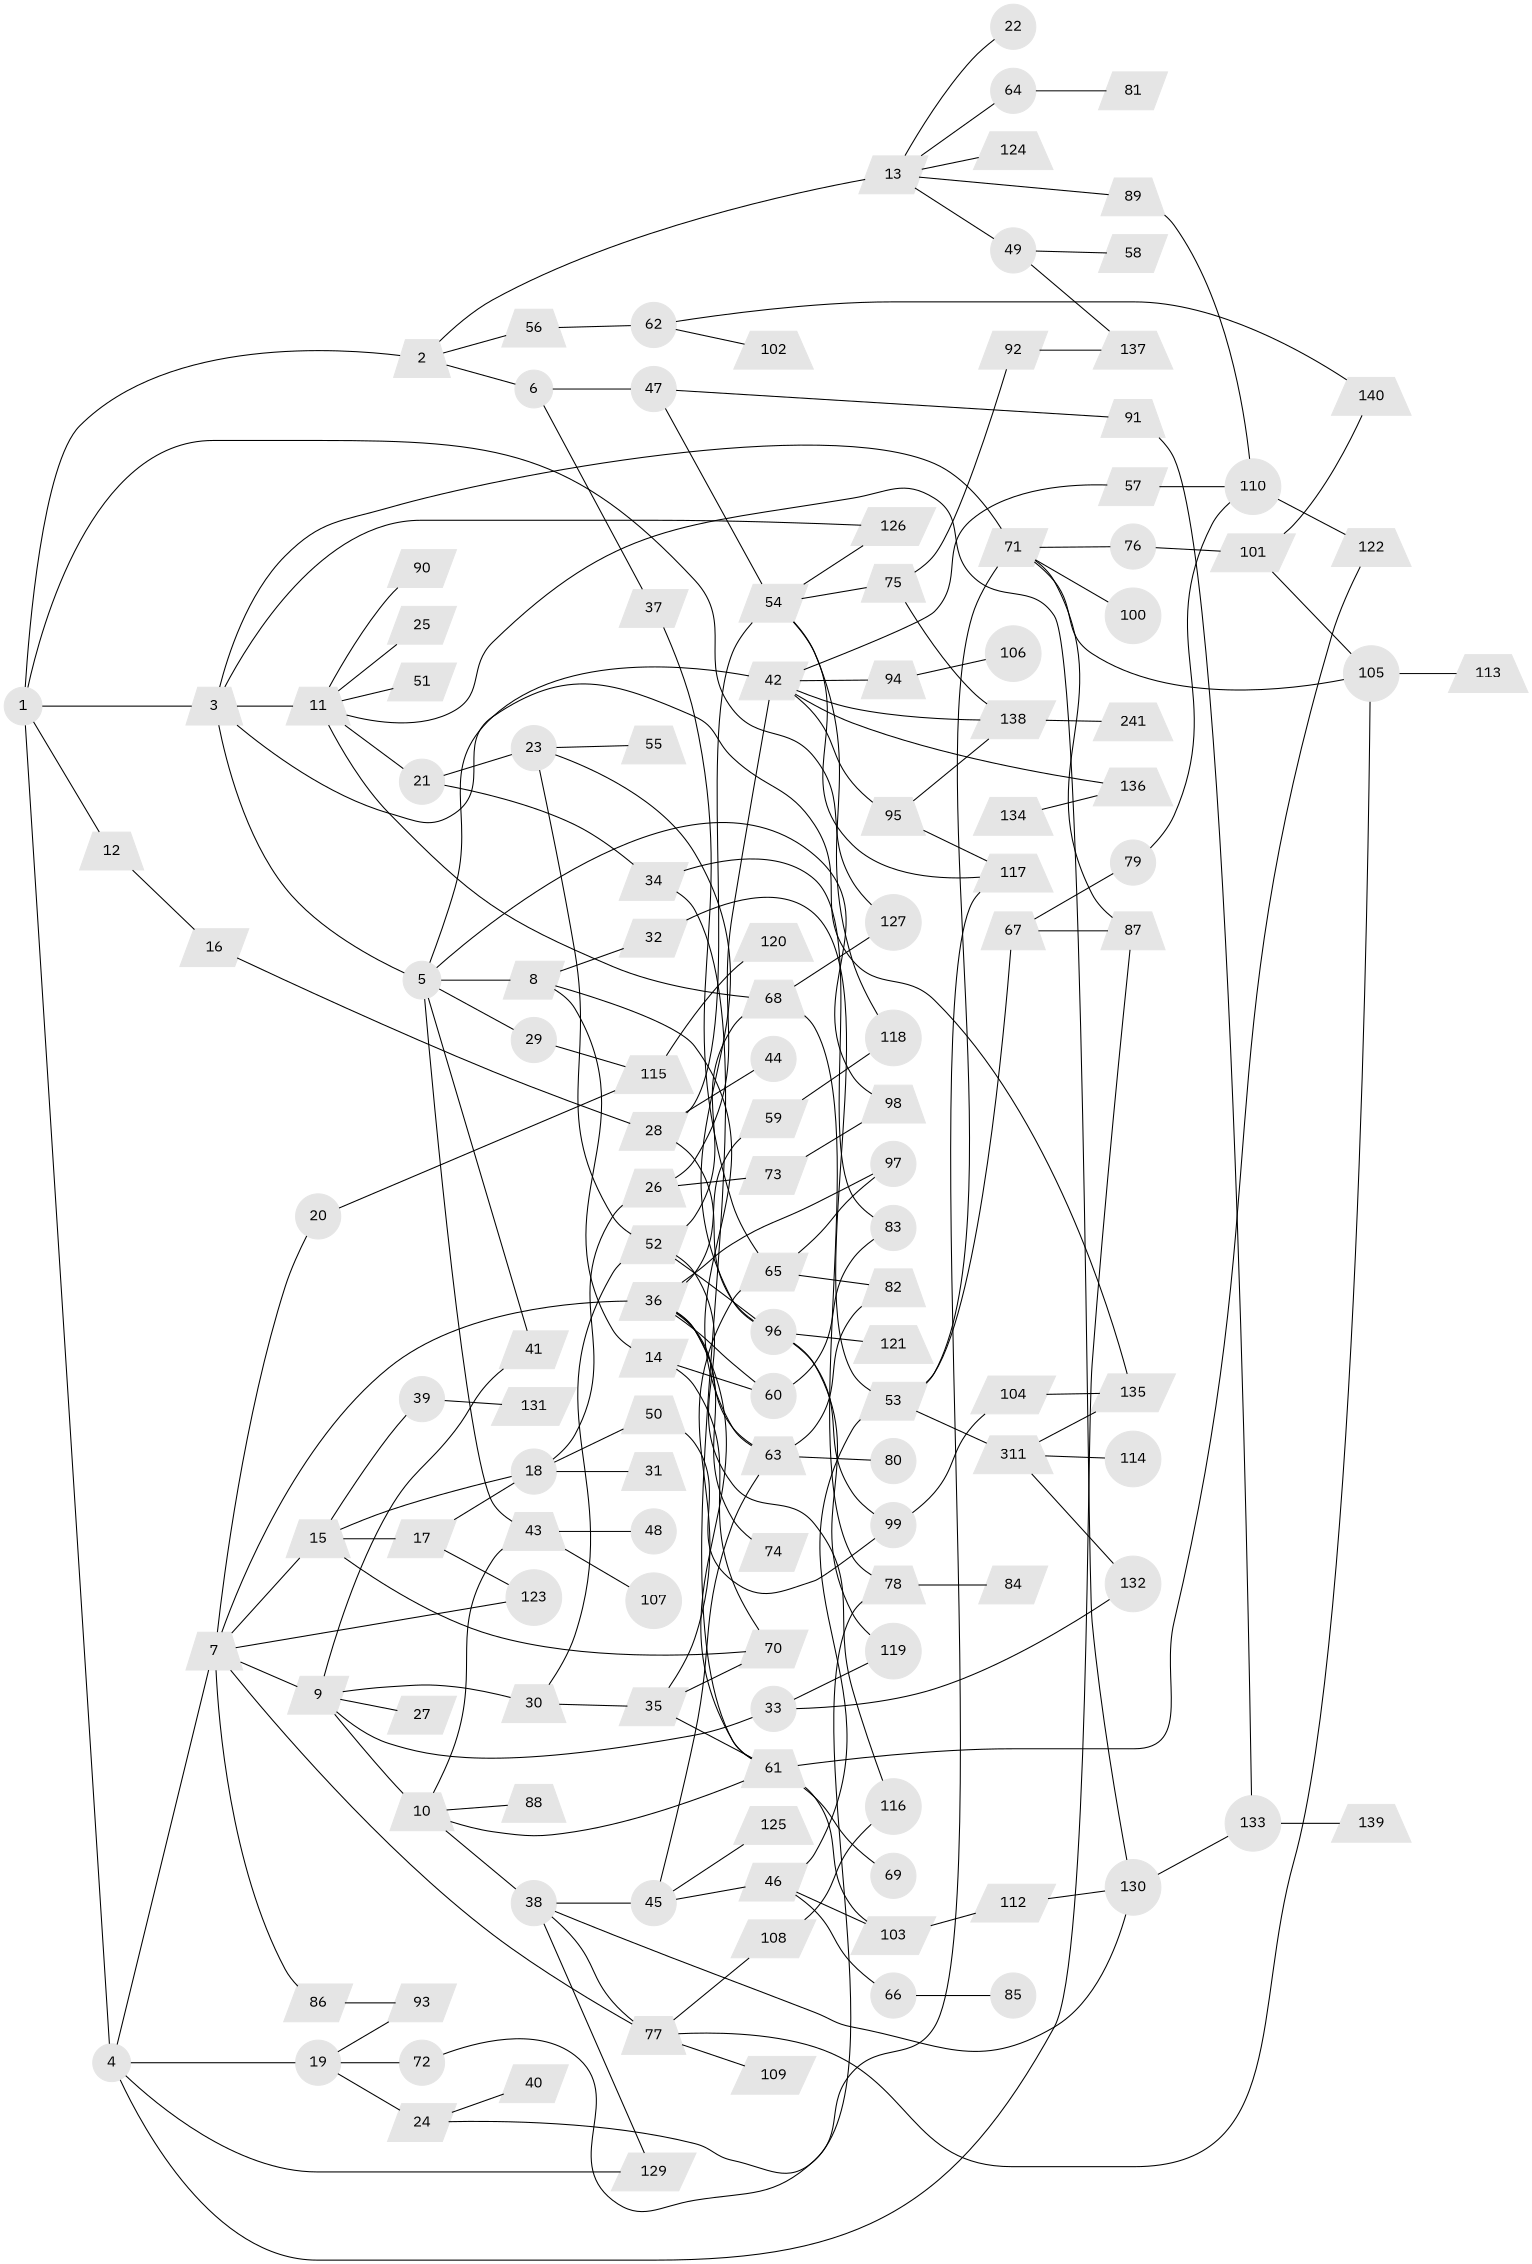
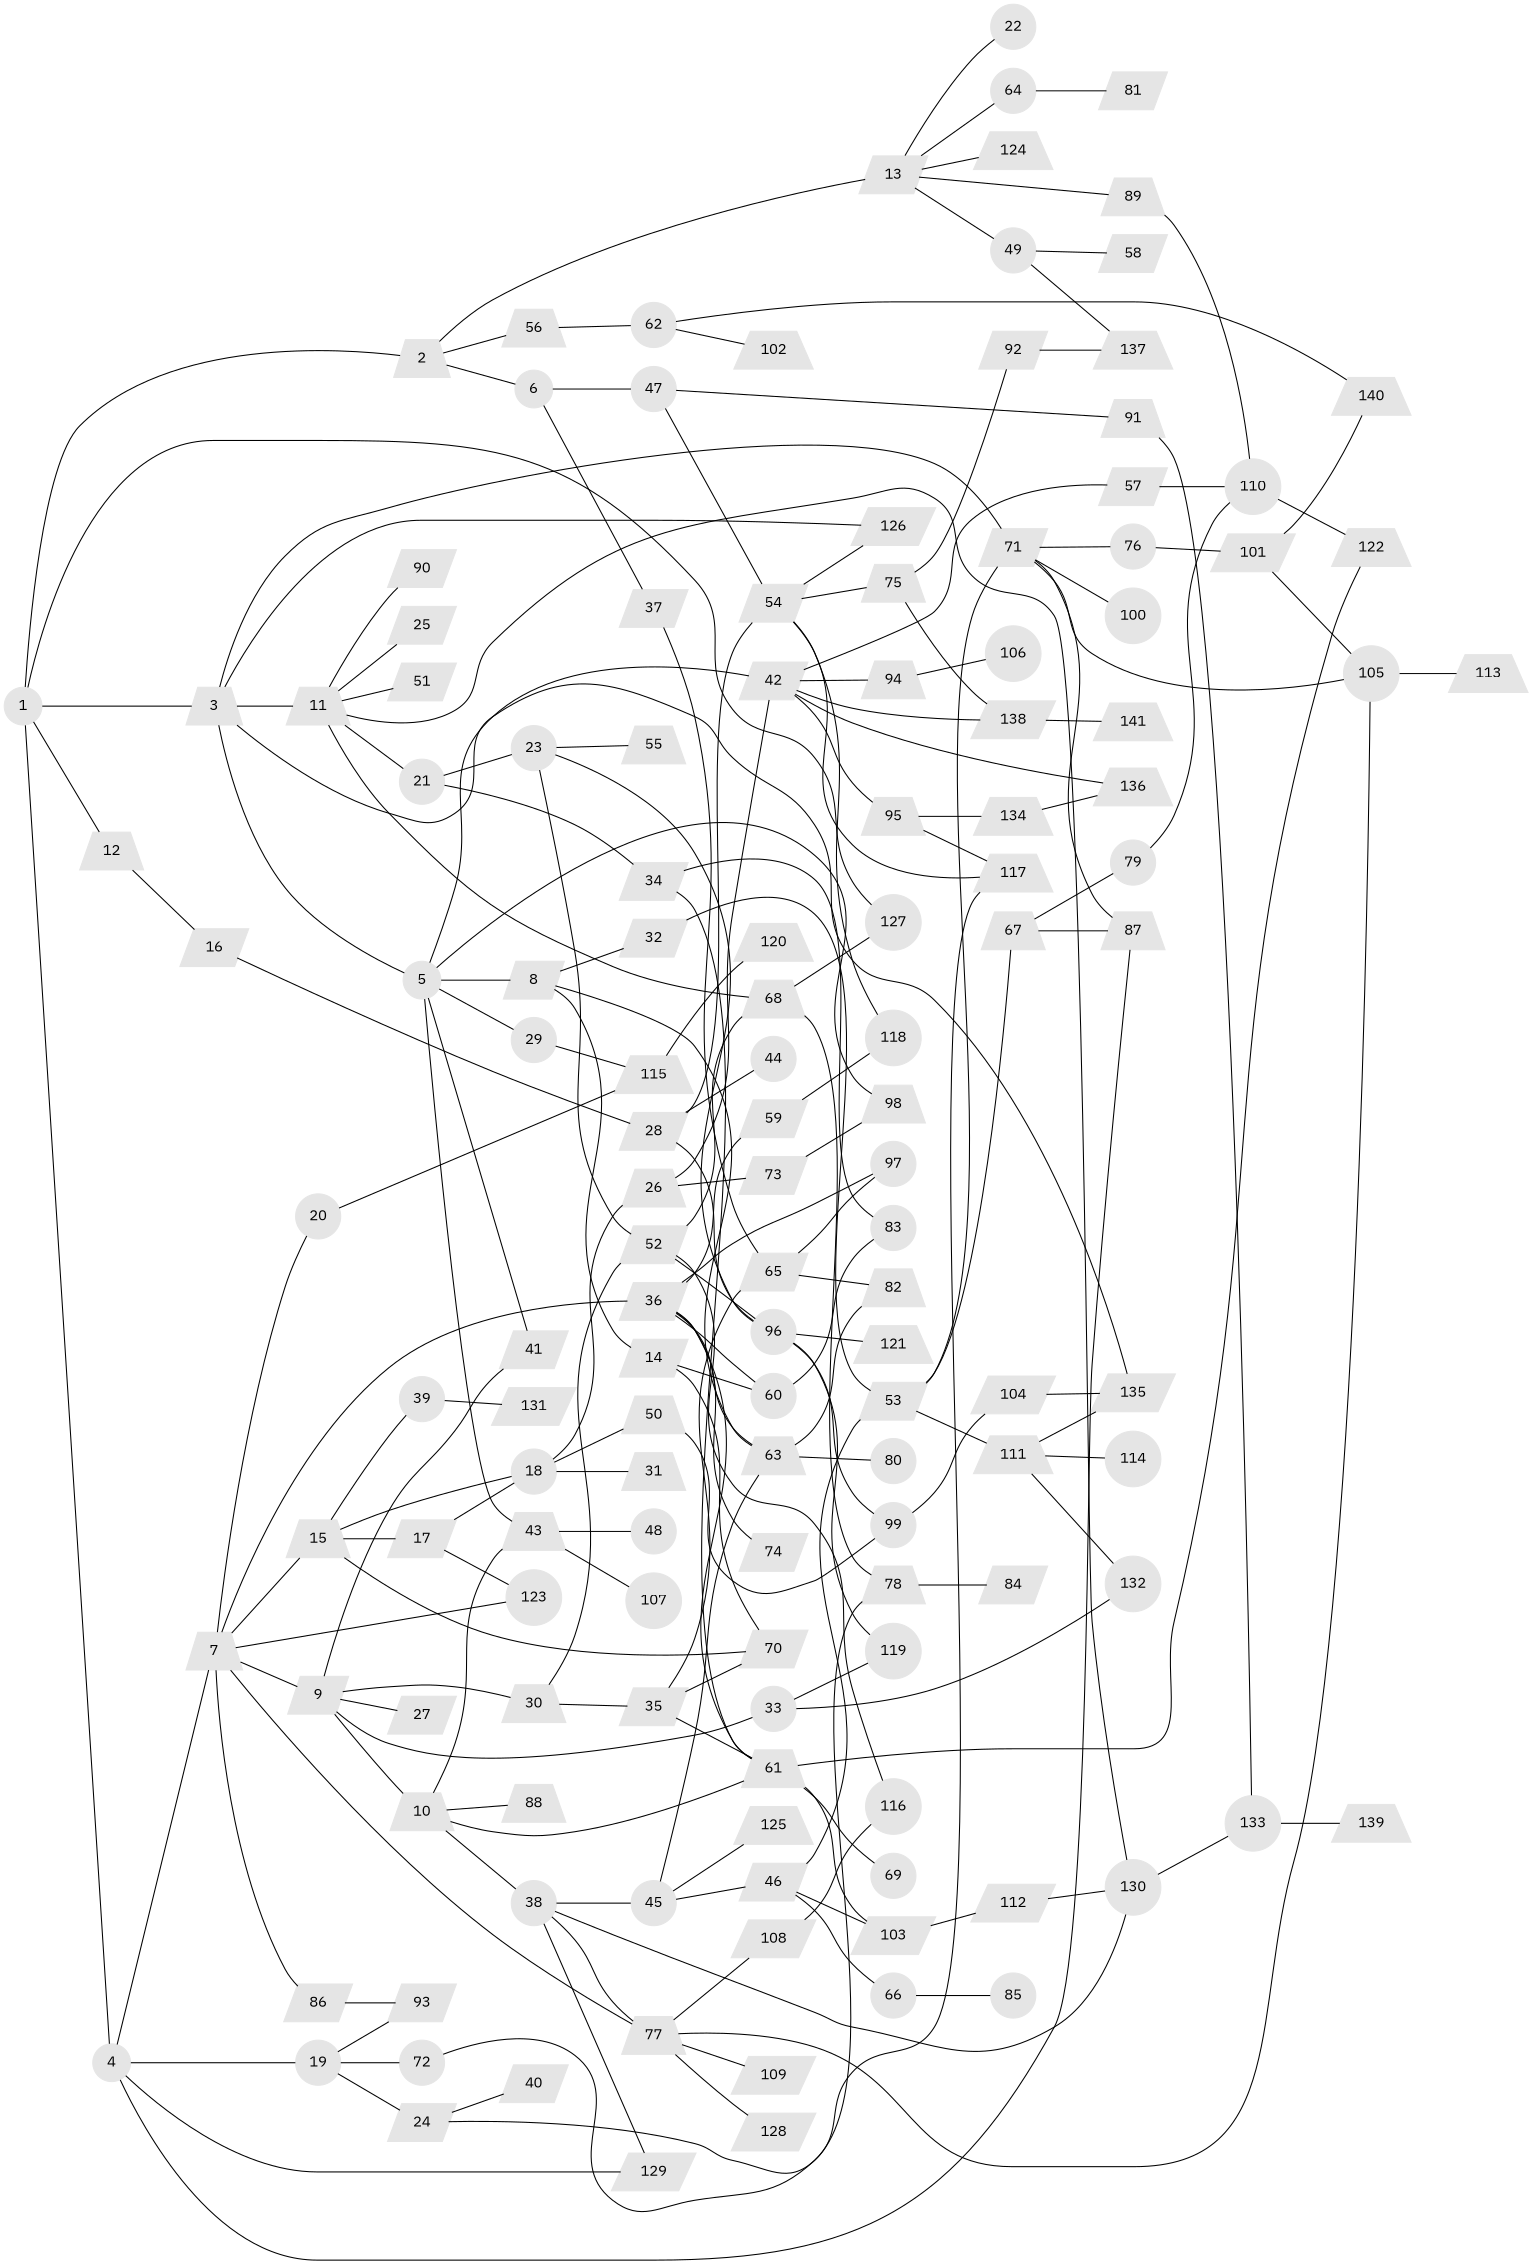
node "241": label "241" -> "141"
edge "138" -- "95": now "134" -- "95"
node "311": label "311" -> "111"
node "128": added
